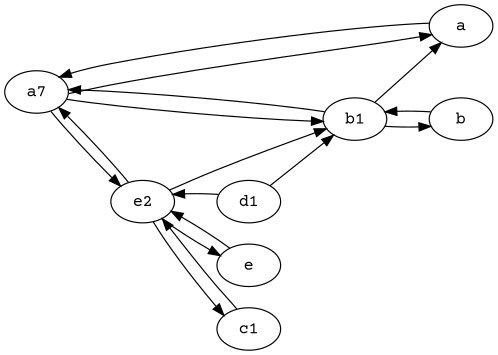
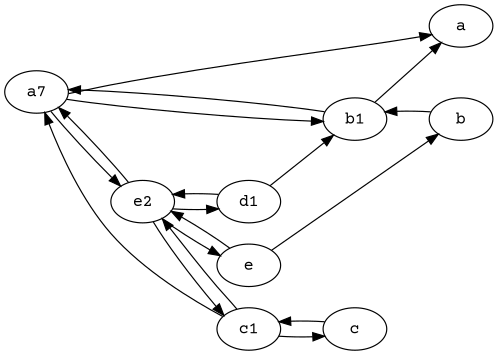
edge "a" -> "a7": now "c1" -> "a7"
edge "b1" -> "b": now "e" -> "b"
edge "e2" -> "b1": now "e2" -> "d1"
node "c": added
